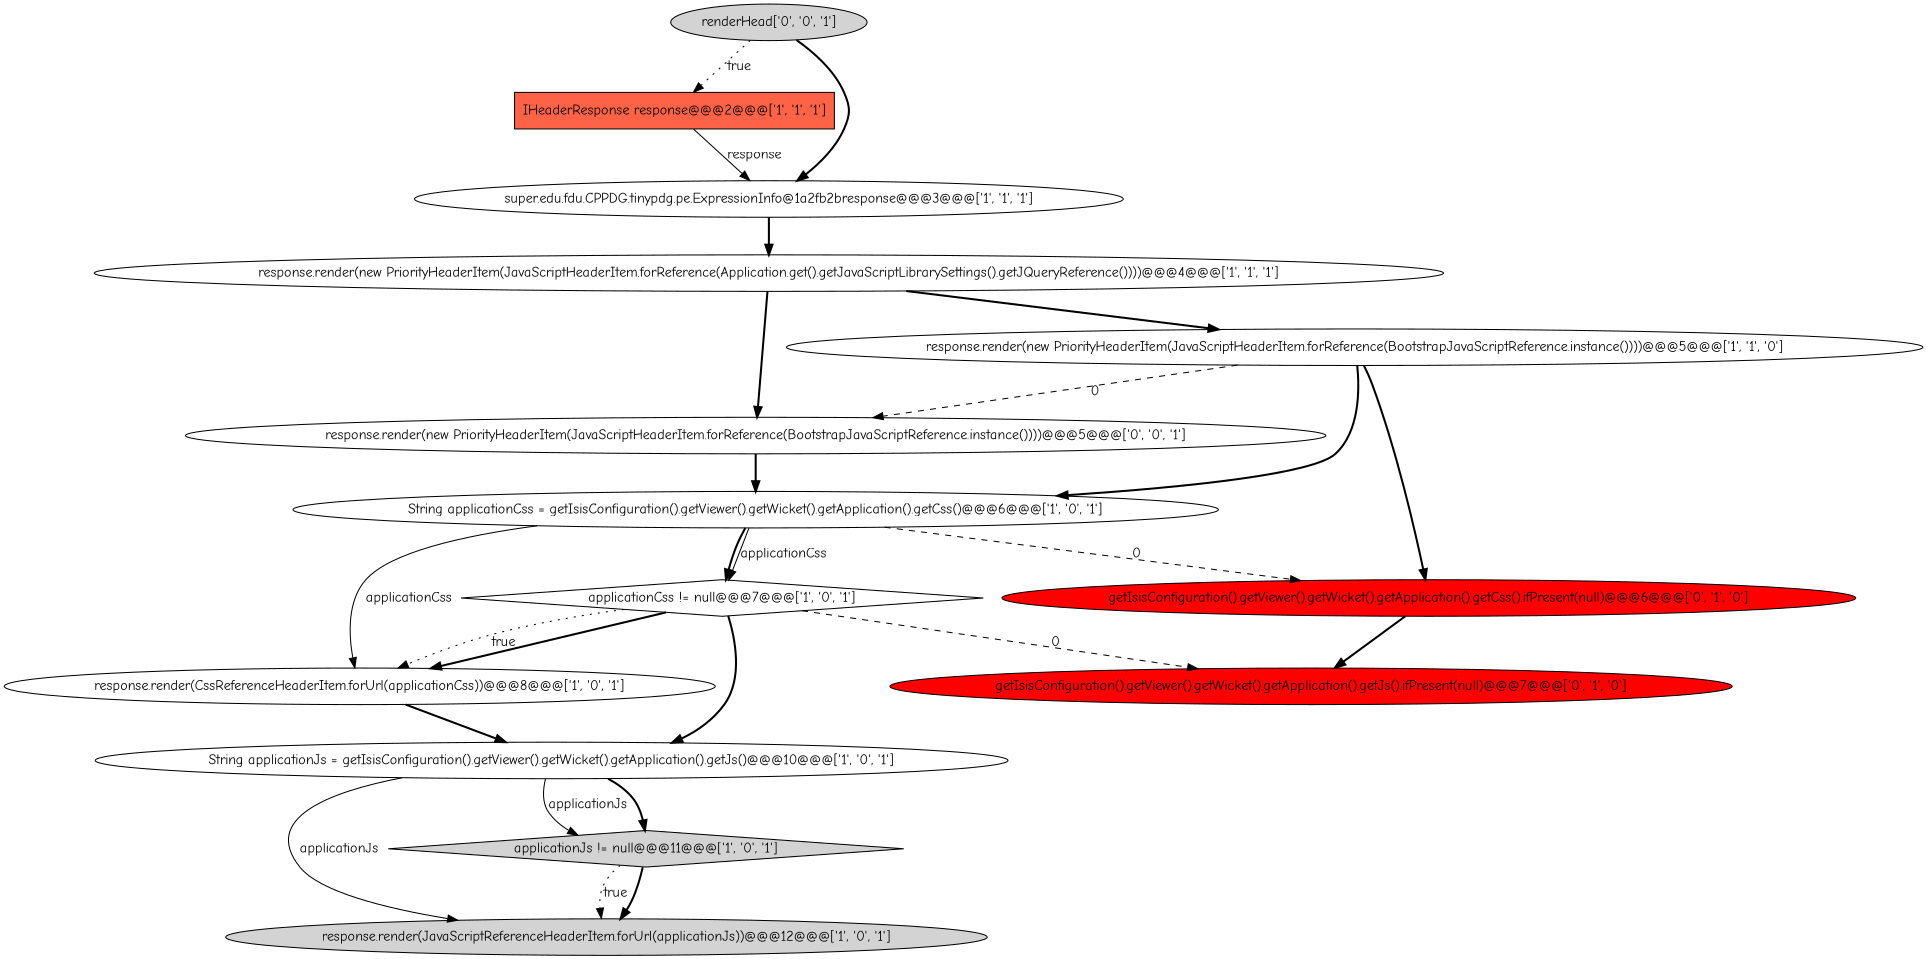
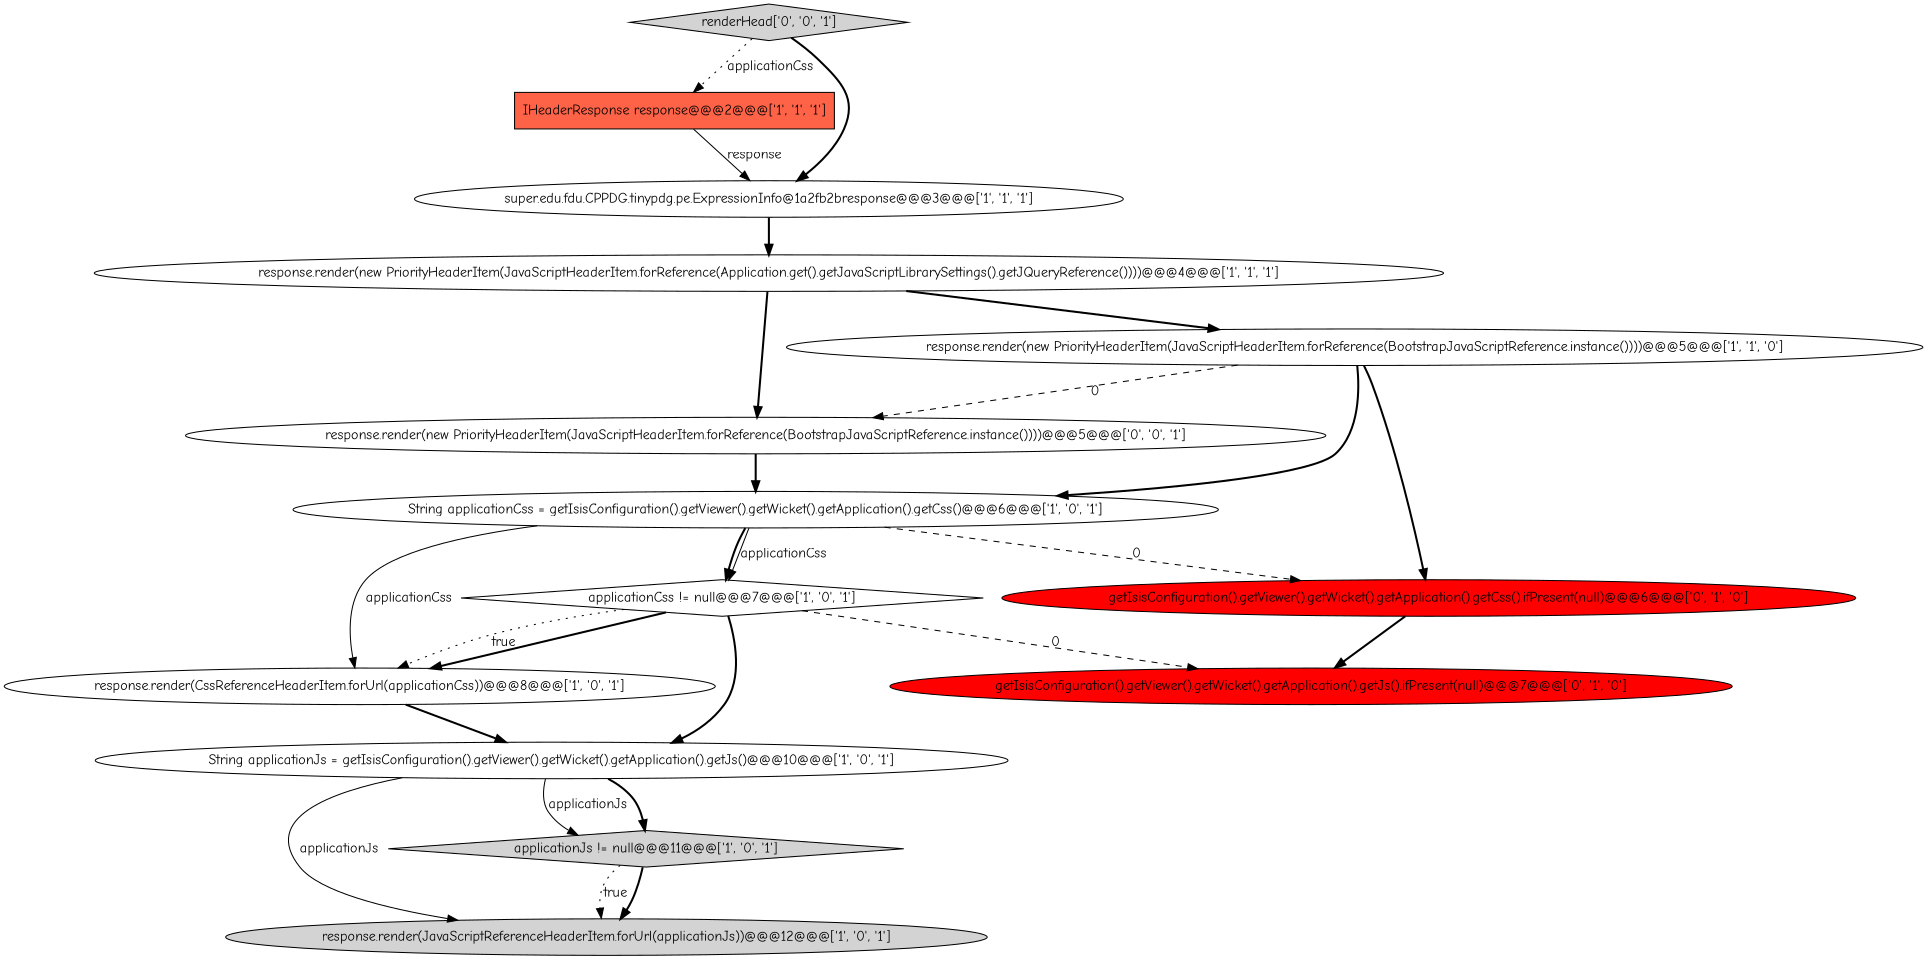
node "renderHead['0', '0', '1']": shape ellipse -> diamond
edge "renderHead['0', '0', '1']" -> "IHeaderResponse response@@@2@@@['1', '1', '1']": label "true" -> "applicationCss"
